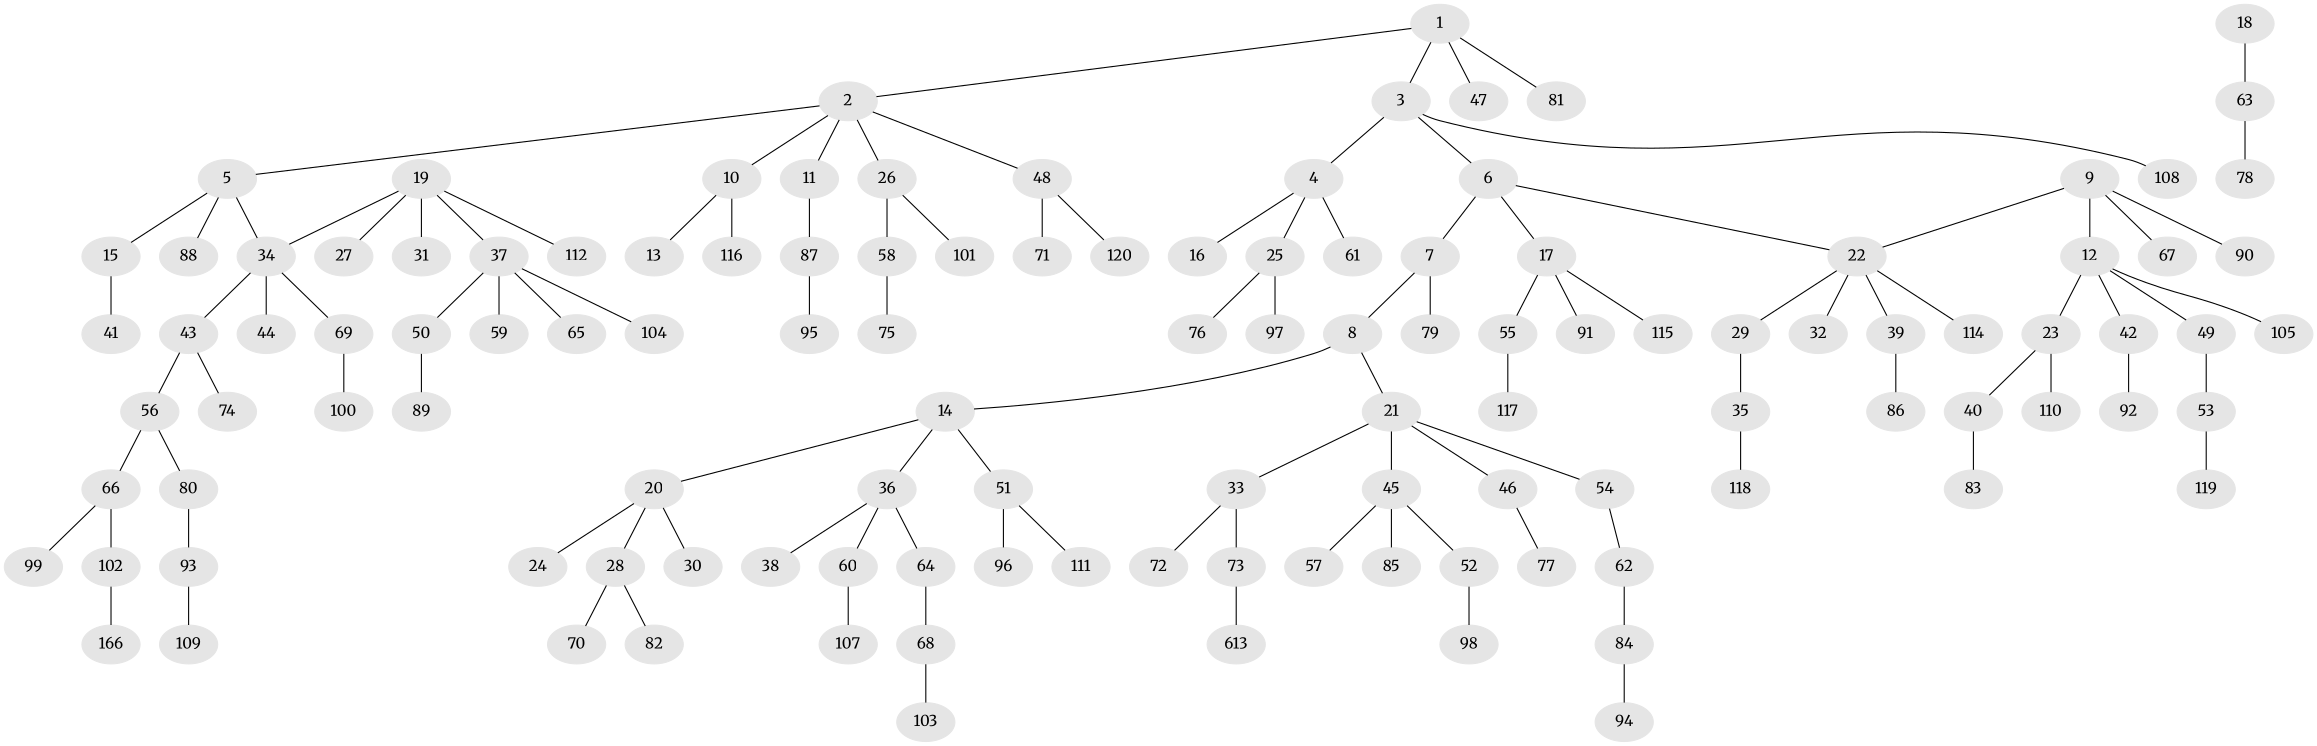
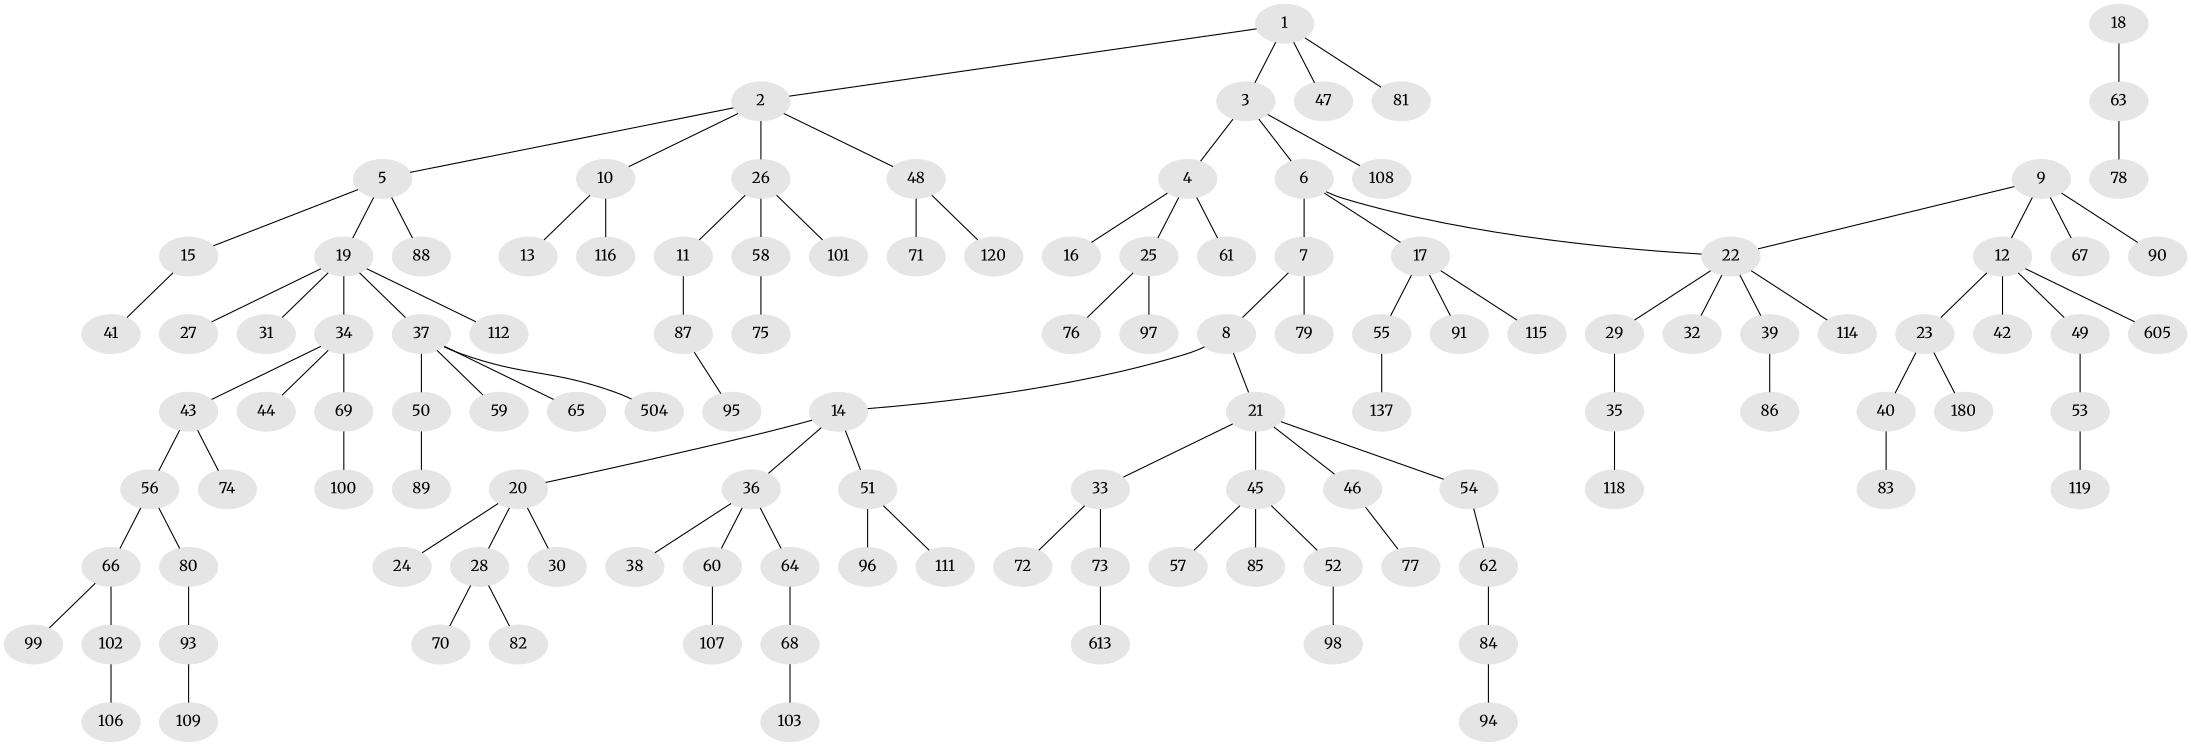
edge "2" -- "11": now "26" -- "11"
edge "5" -- "34": now "5" -- "19"
node "104": label "104" -> "504"
node "105": label "105" -> "605"
node "117": label "117" -> "137"
node "110": label "110" -> "180"
node "92": removed
node "166": label "166" -> "106"
